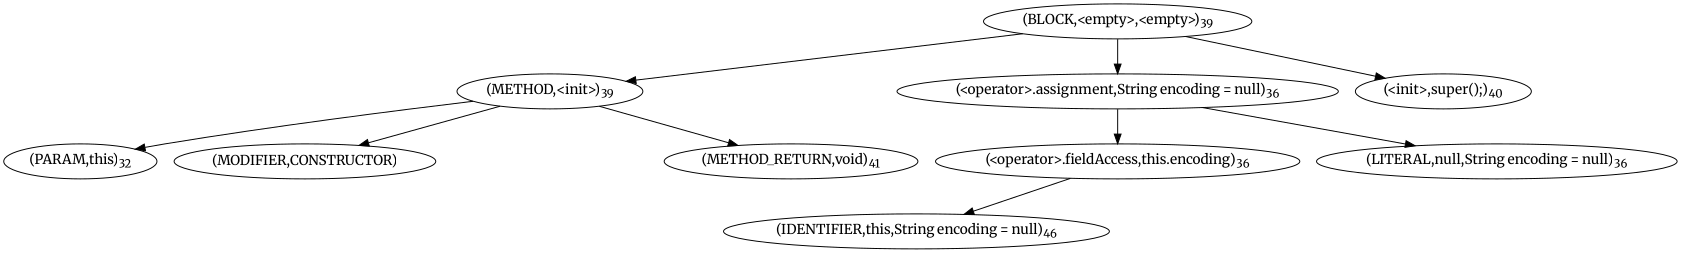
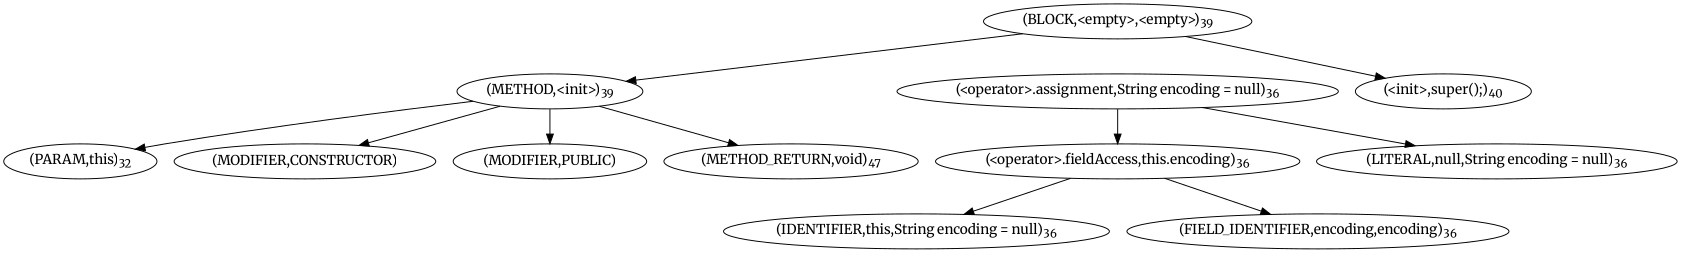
edge "(BLOCK,<empty>,<empty>)" -> "(<operator>.assignment,String encoding = null)": removed
node "(METHOD_RETURN,void)": text "41" -> "47"
node "(MODIFIER,PUBLIC)": added
node "(IDENTIFIER,this,String encoding = null)": text "46" -> "36"
node "(FIELD_IDENTIFIER,encoding,encoding)": added
